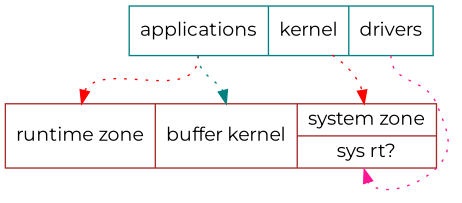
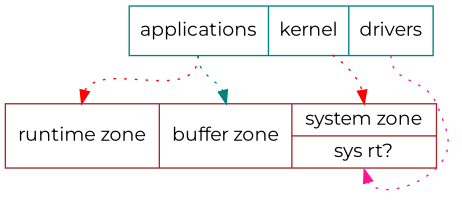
node "runtime zone": text "buffer kernel" -> "buffer zone"
